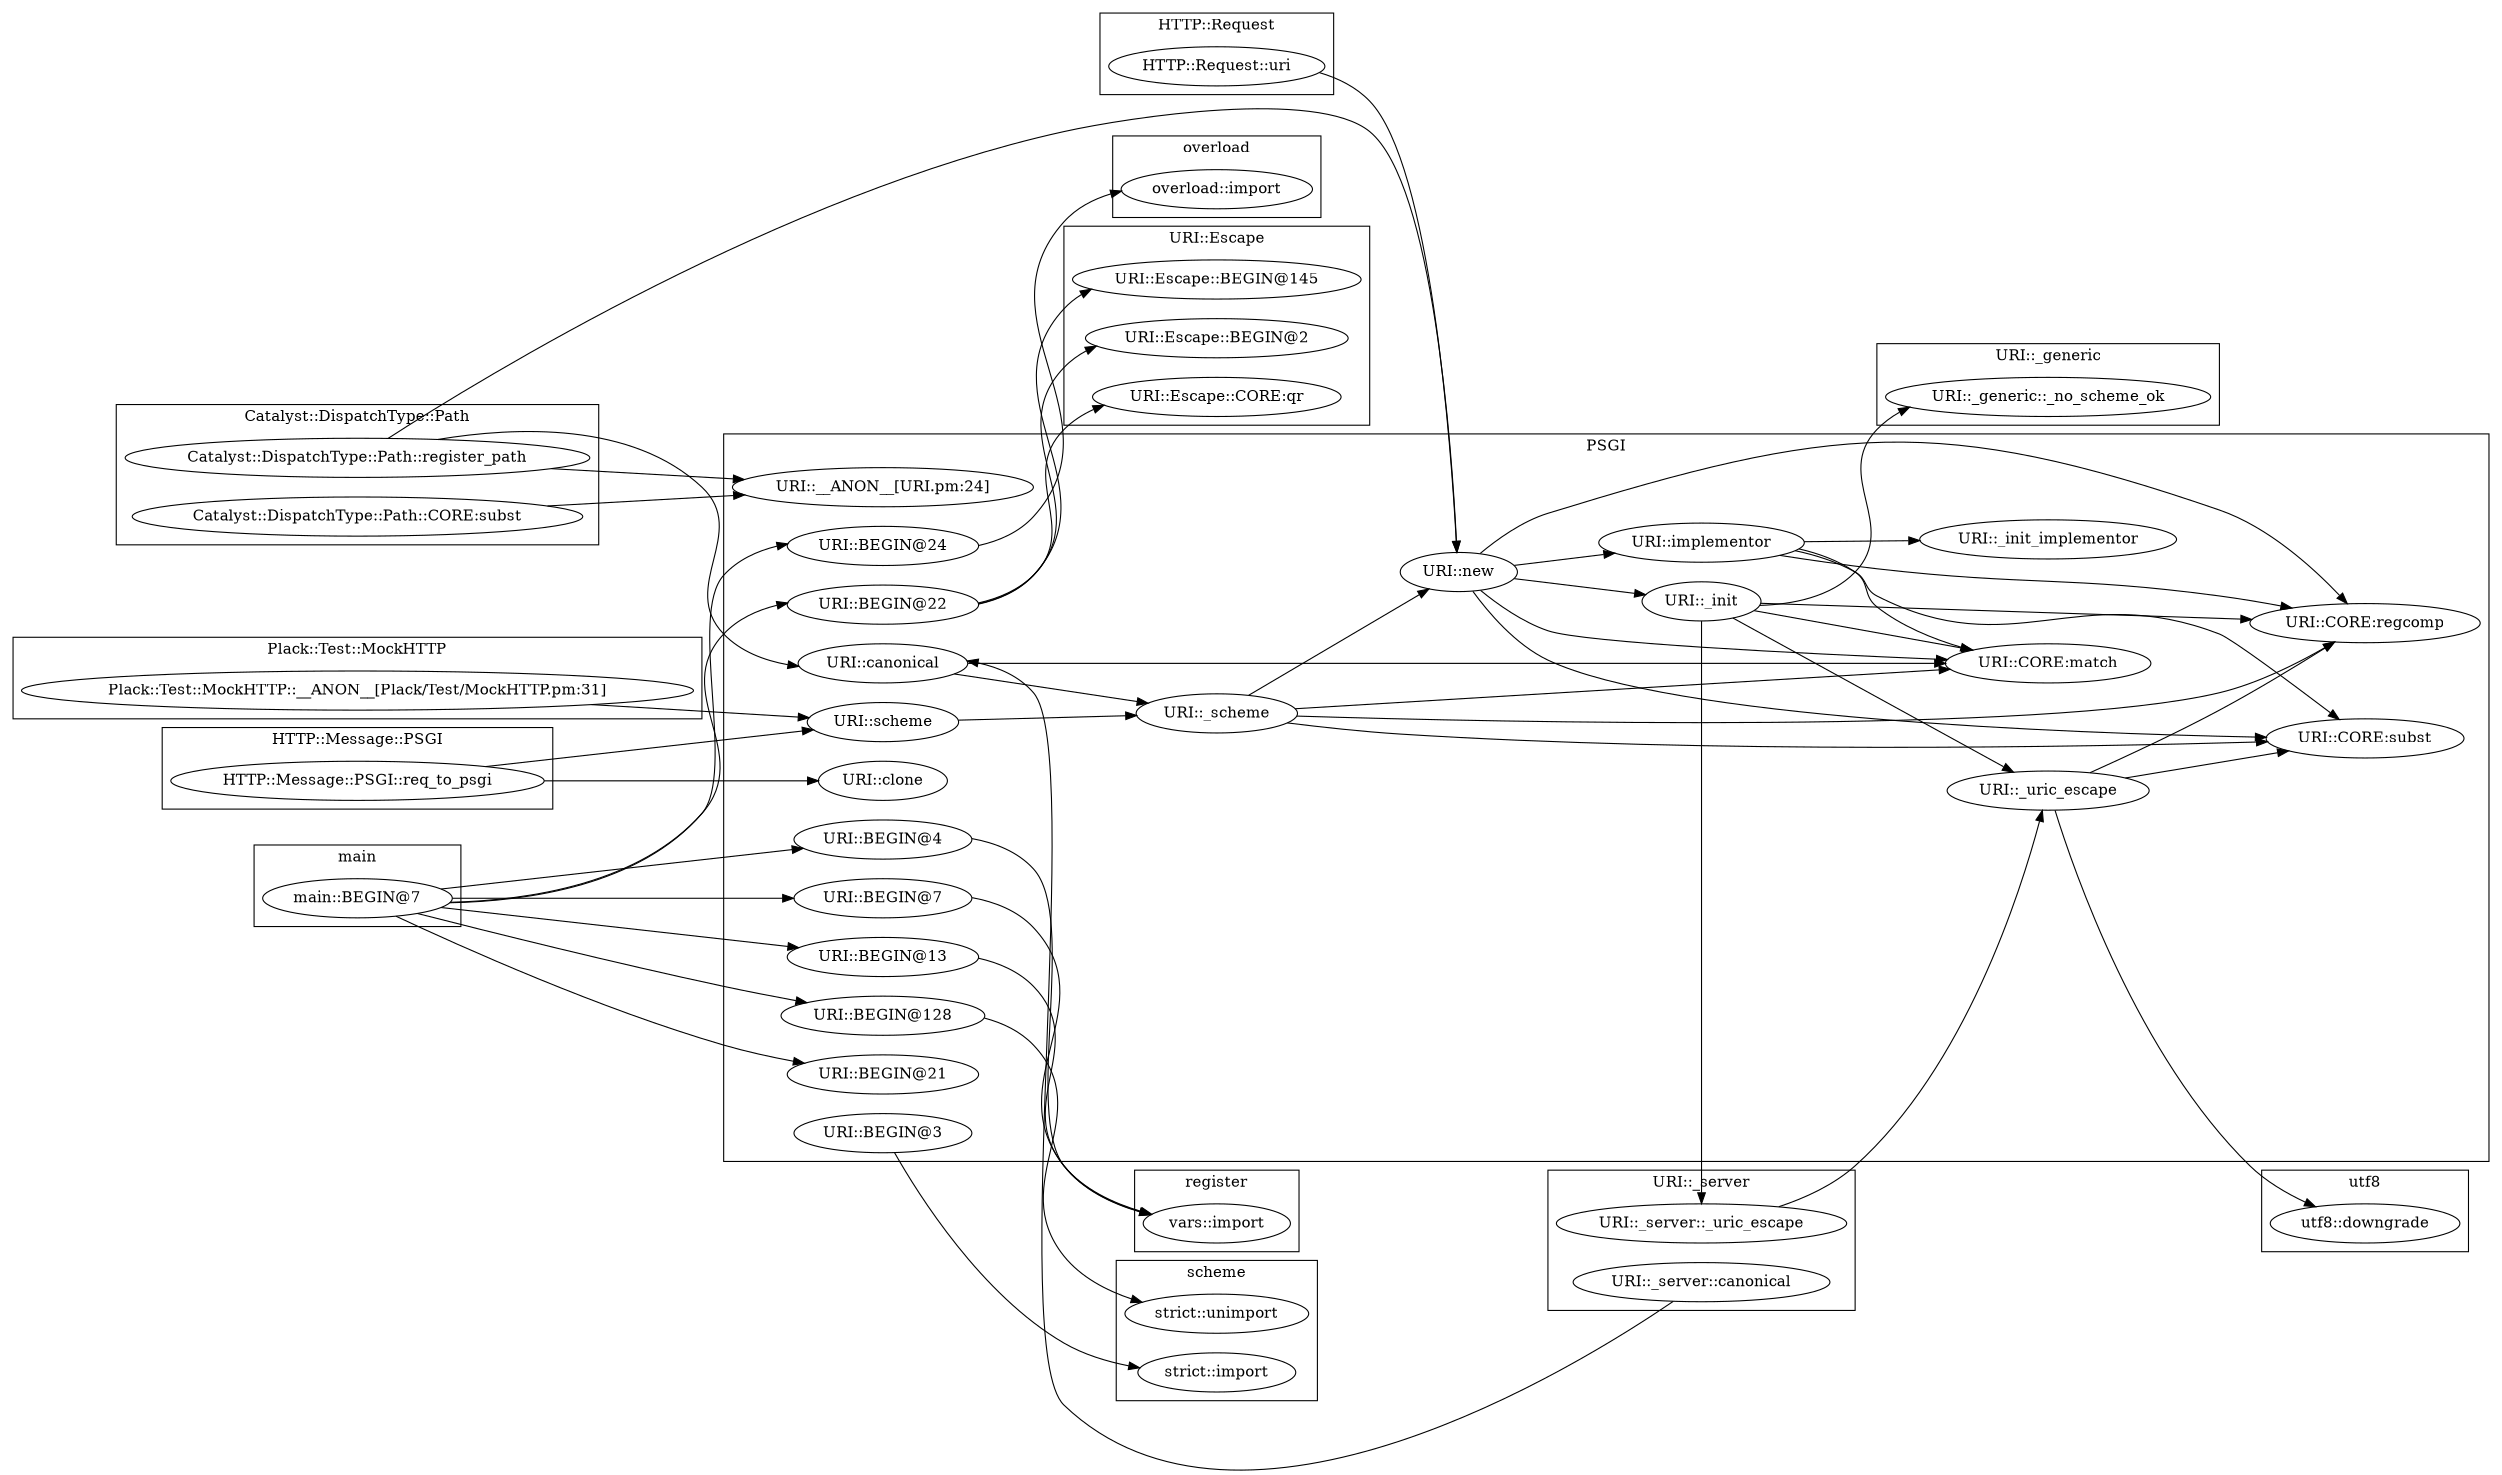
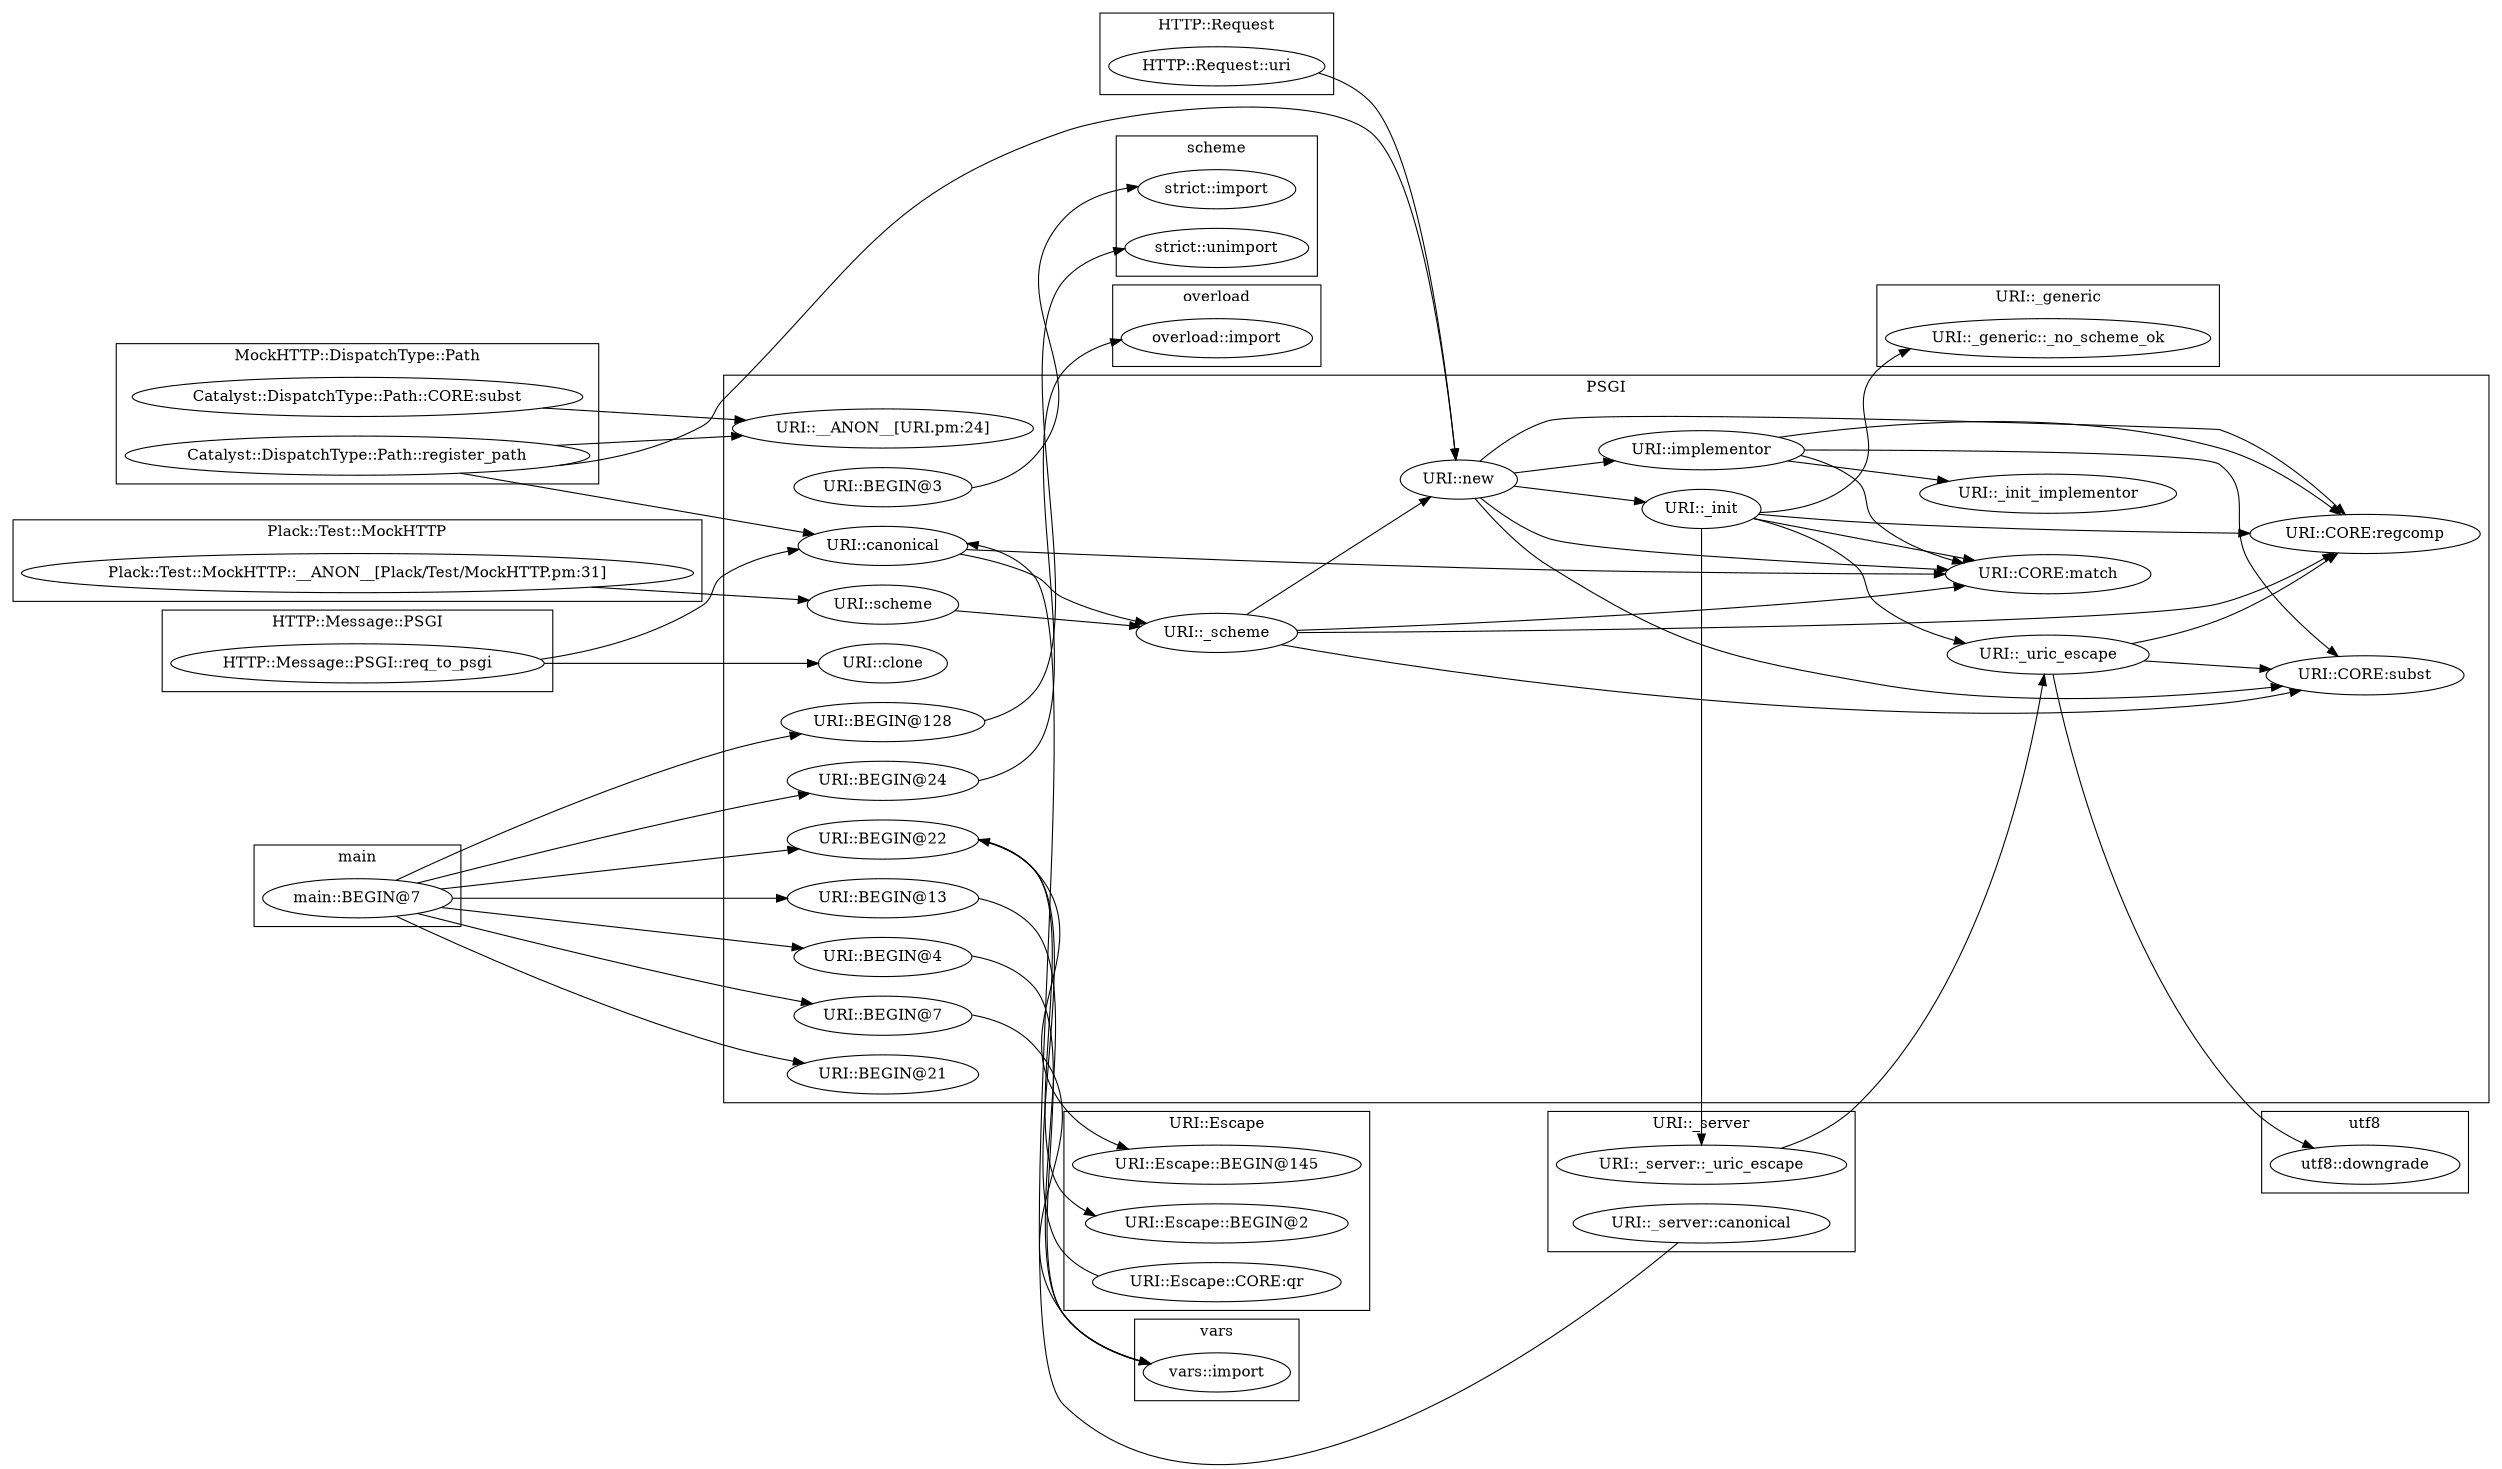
cluster "Catalyst::DispatchType::Path": label "Catalyst::DispatchType::Path" -> "MockHTTP::DispatchType::Path"
edge "URI::BEGIN@22" -> "URI::Escape::CORE:qr": reversed
edge "HTTP::Message::PSGI::req_to_psgi" -> "URI::scheme": now "HTTP::Message::PSGI::req_to_psgi" -> "URI::canonical"
cluster "register": label "register" -> "vars"
